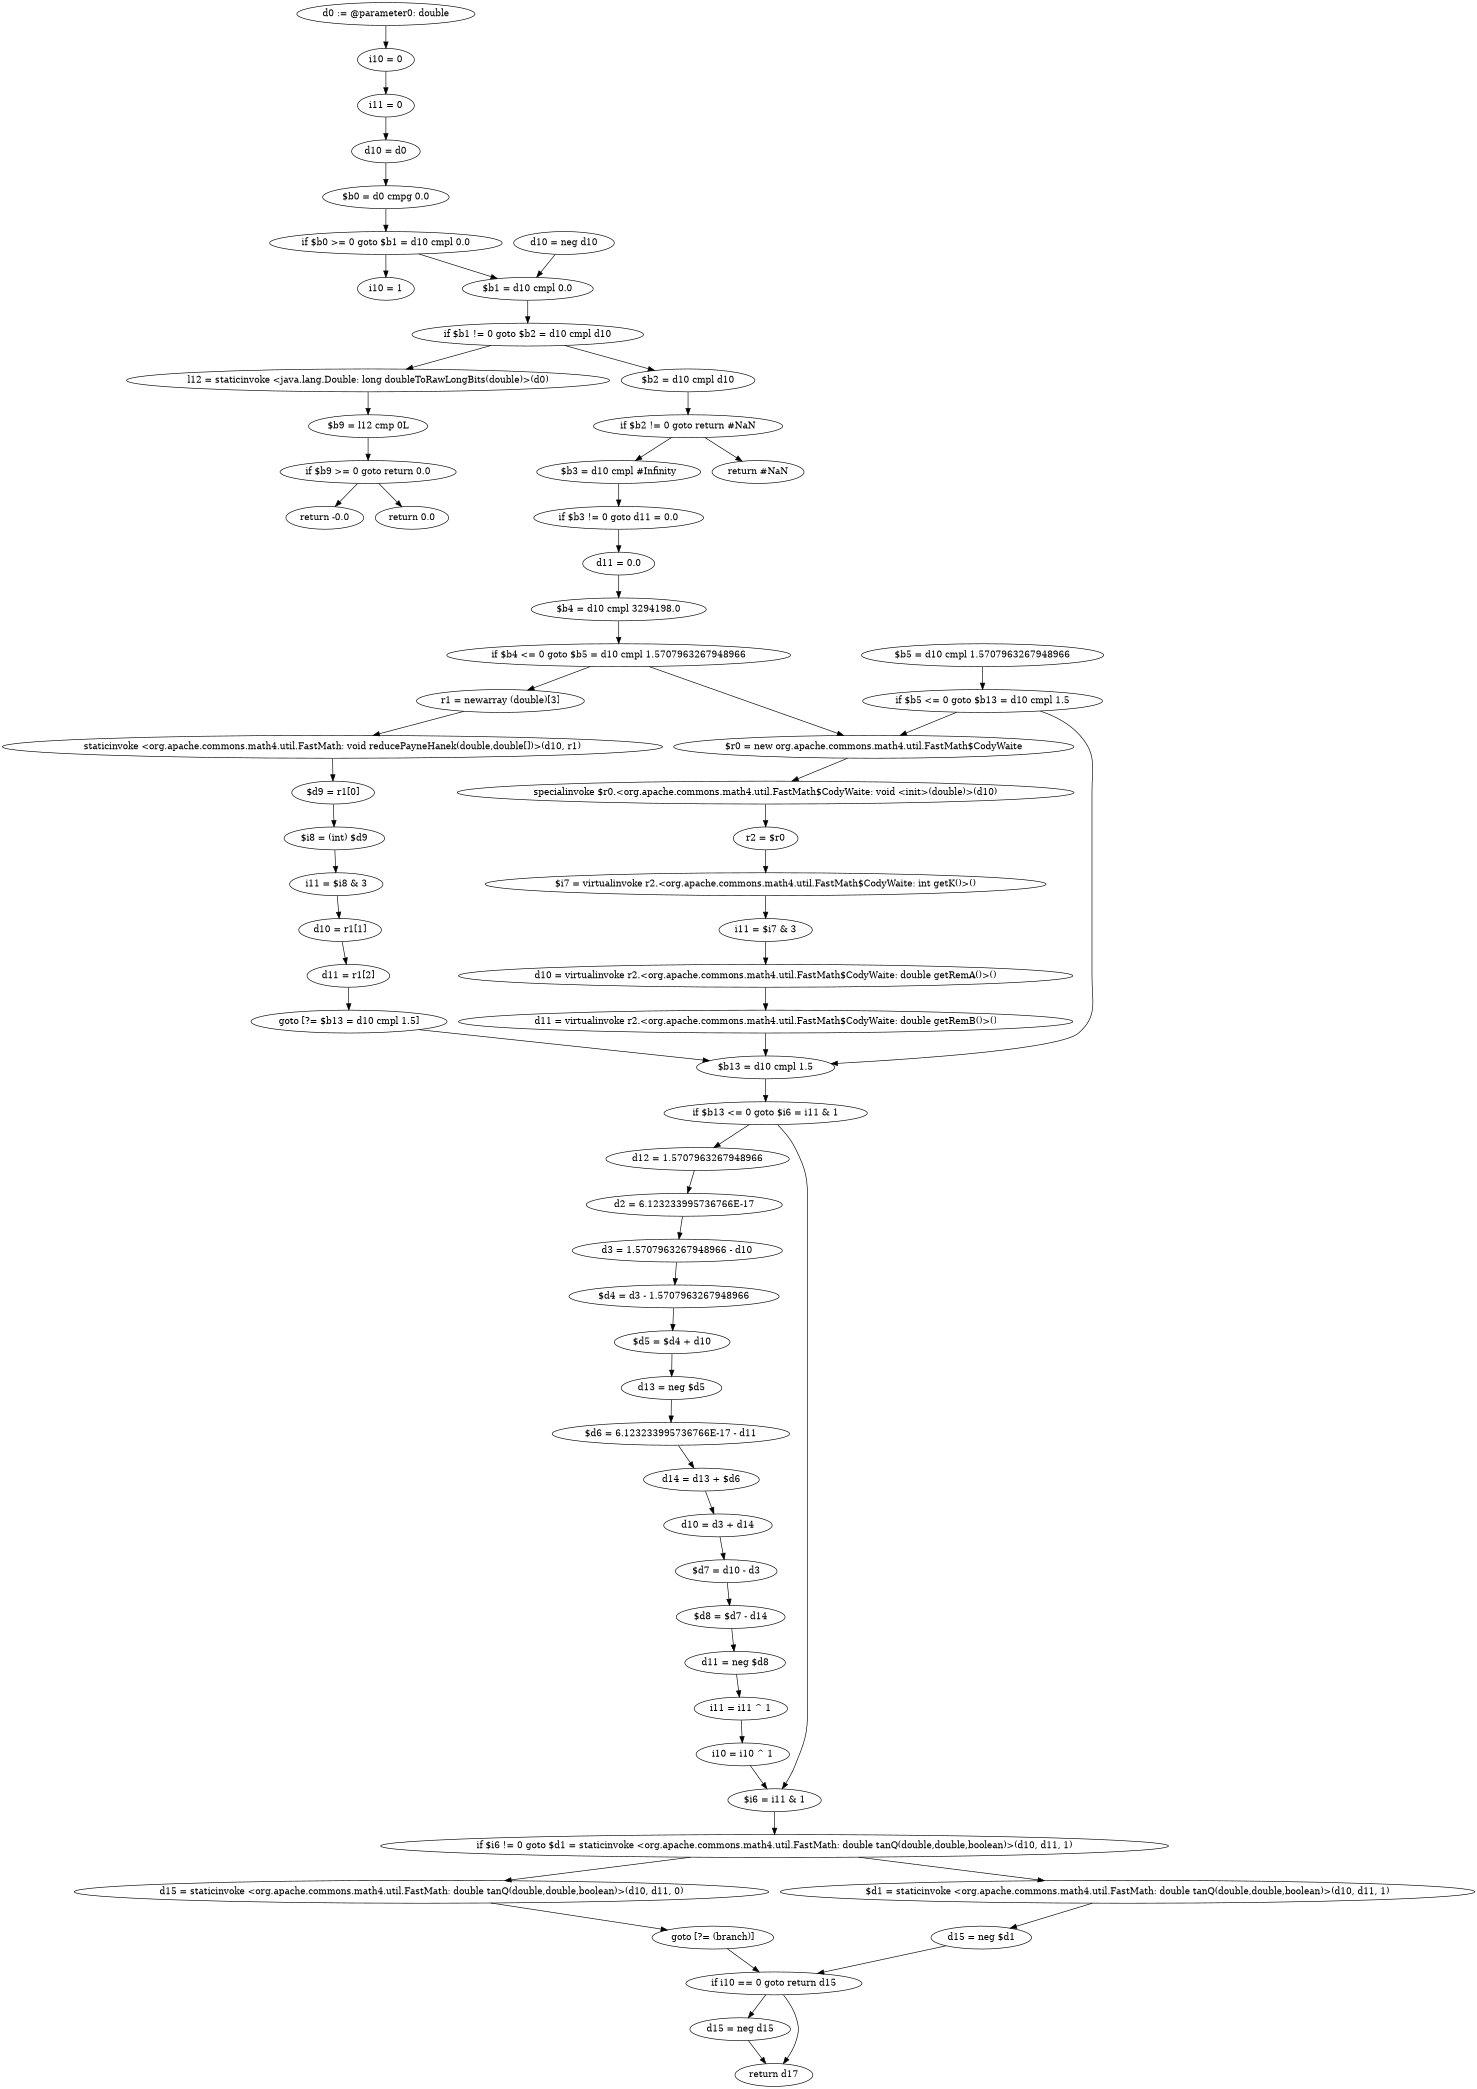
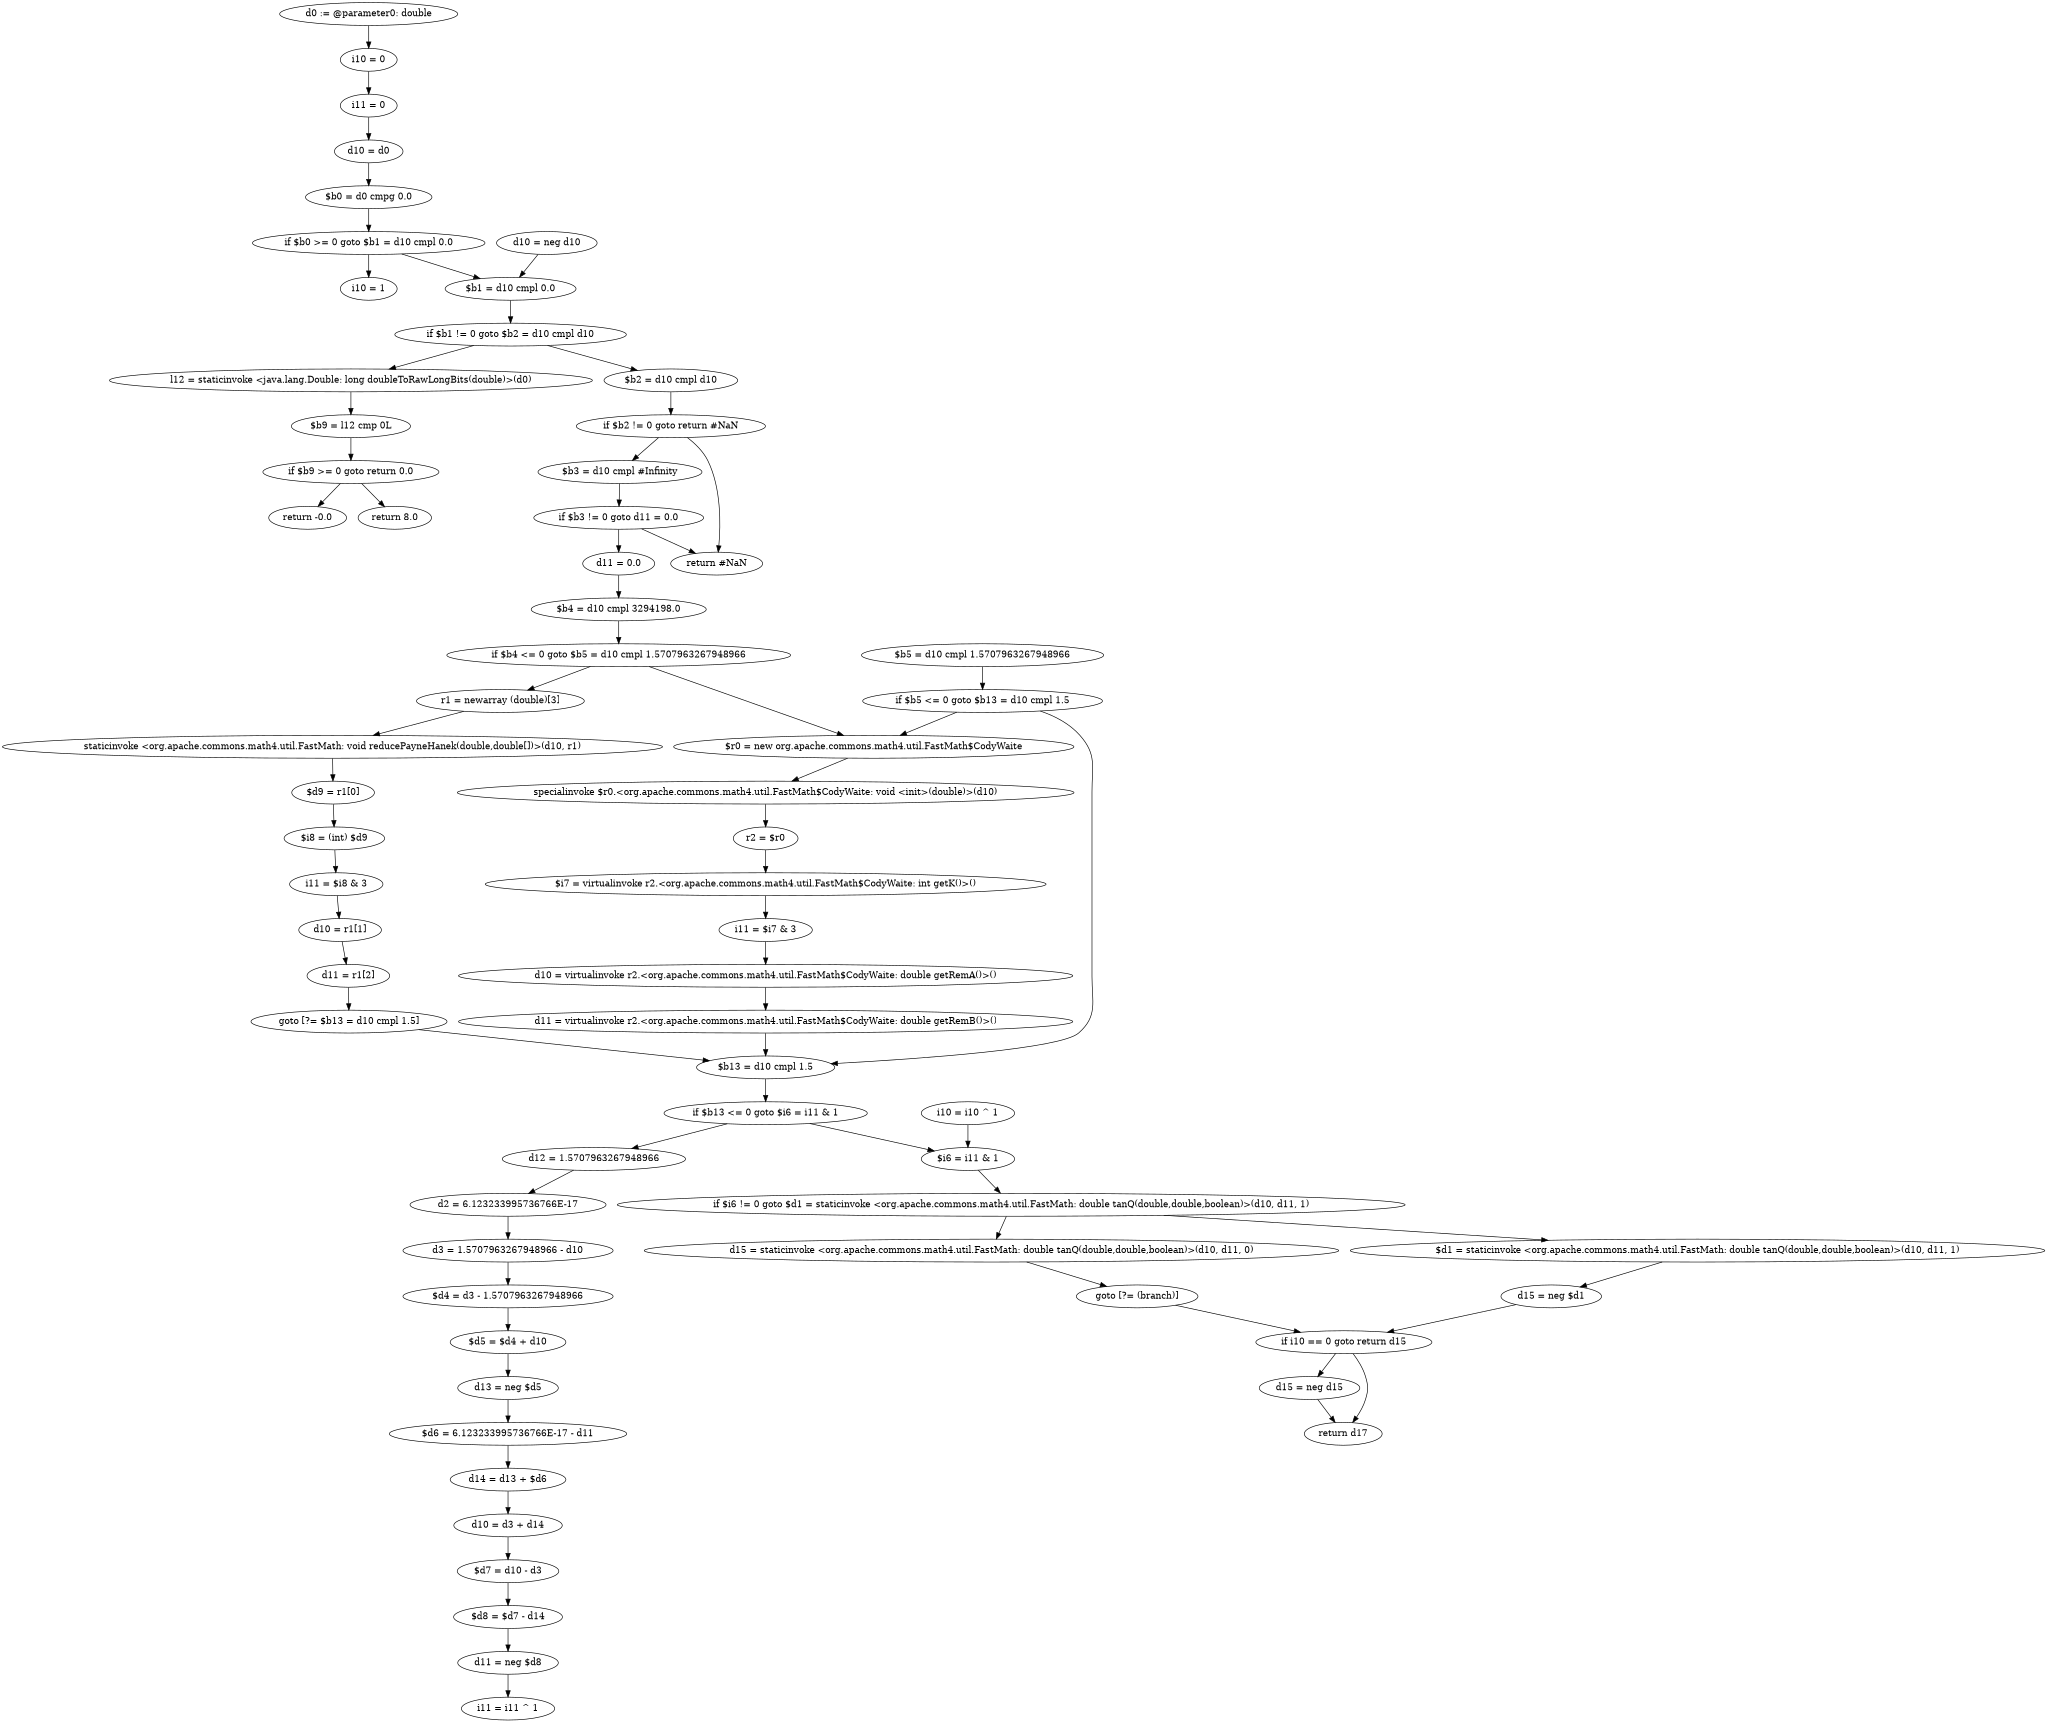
node "return 0.0": label "return 0.0" -> "return 8.0"
edge "if $b3 != 0 goto d11 = 0.0" -> "return #NaN": added
edge "i11 = i11 ^ 1" -> "i10 = i10 ^ 1": removed
